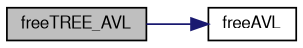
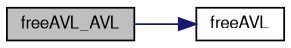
node "freeTREE_AVL": label "freeTREE_AVL" -> "freeAVL_AVL"
